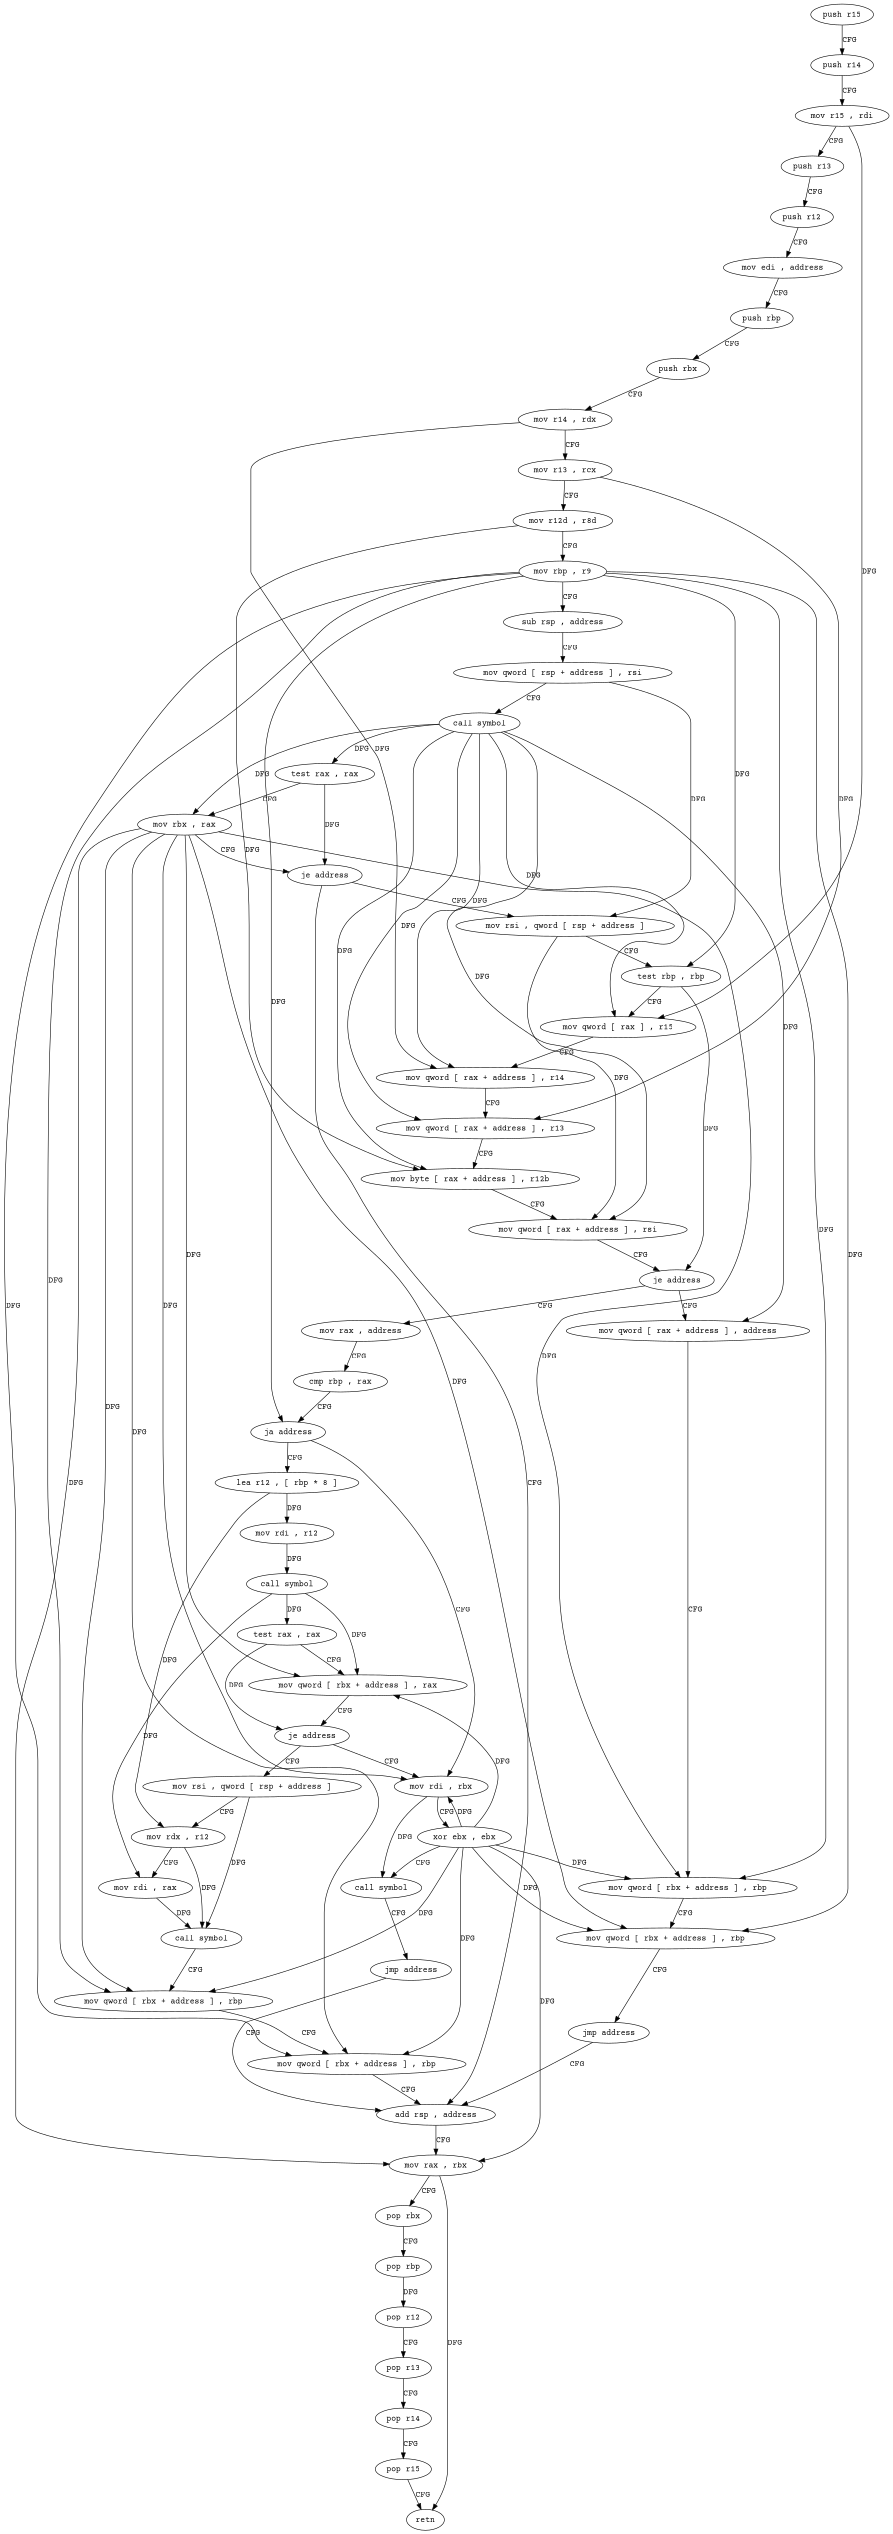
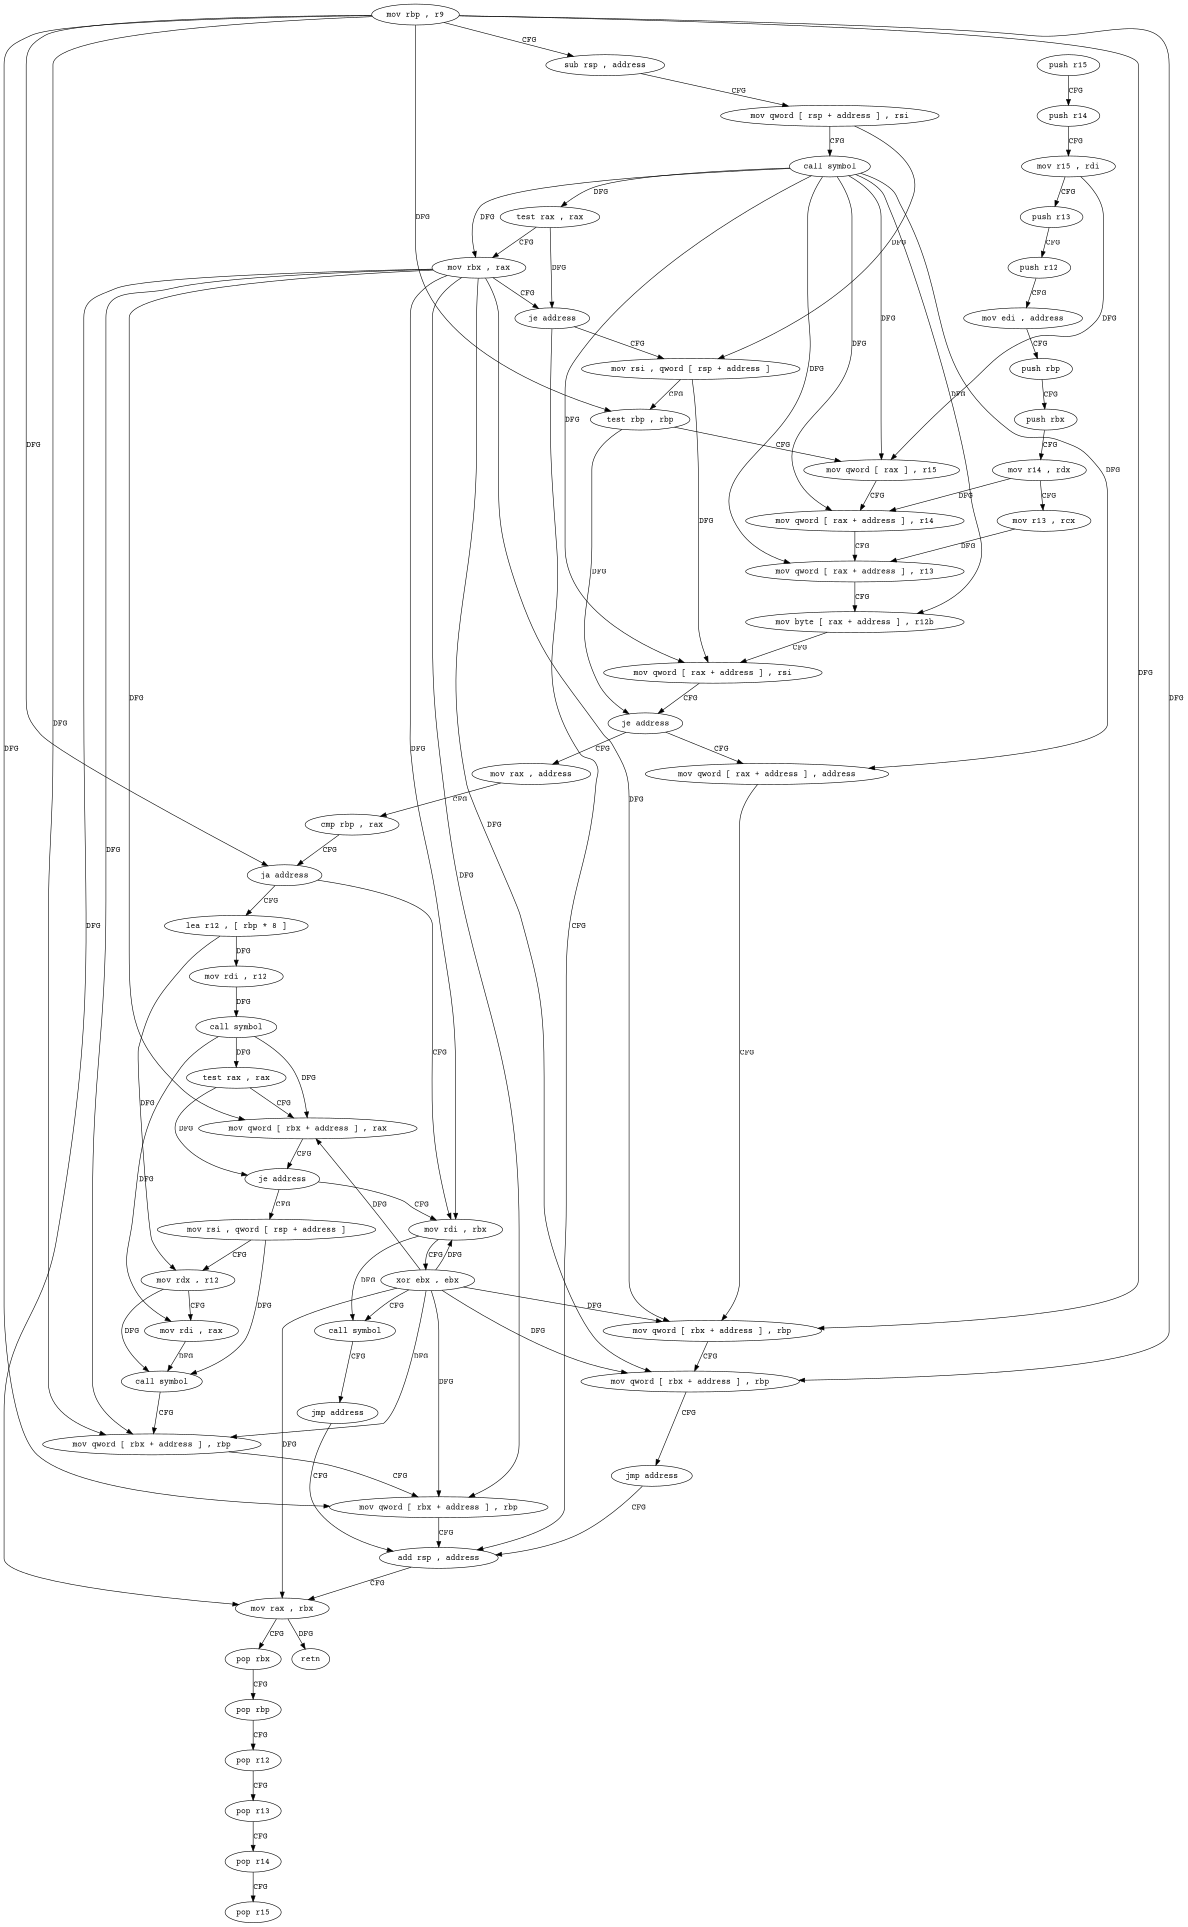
node "mov r12d , r8d": removed
edge "pop rbp" -> "pop r12": label "DFG" -> "CFG"
edge "pop r15" -> "retn": removed, label "CFG"
